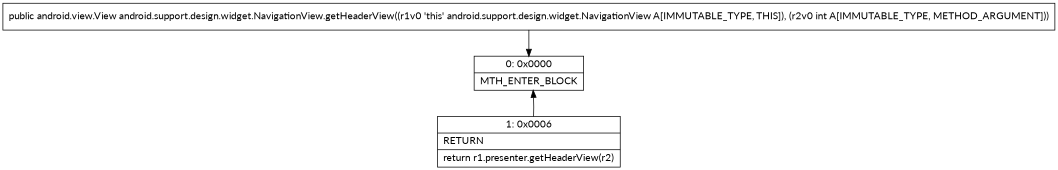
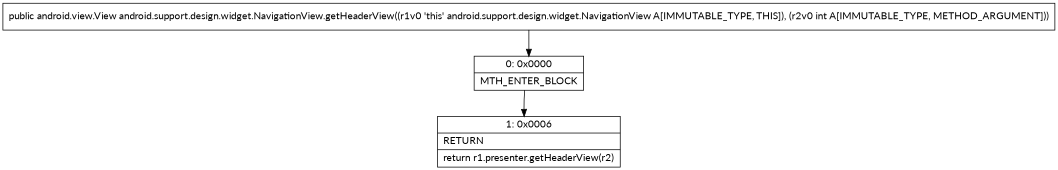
edge "1: 0x0006" -> "0: 0x0000": reversed
